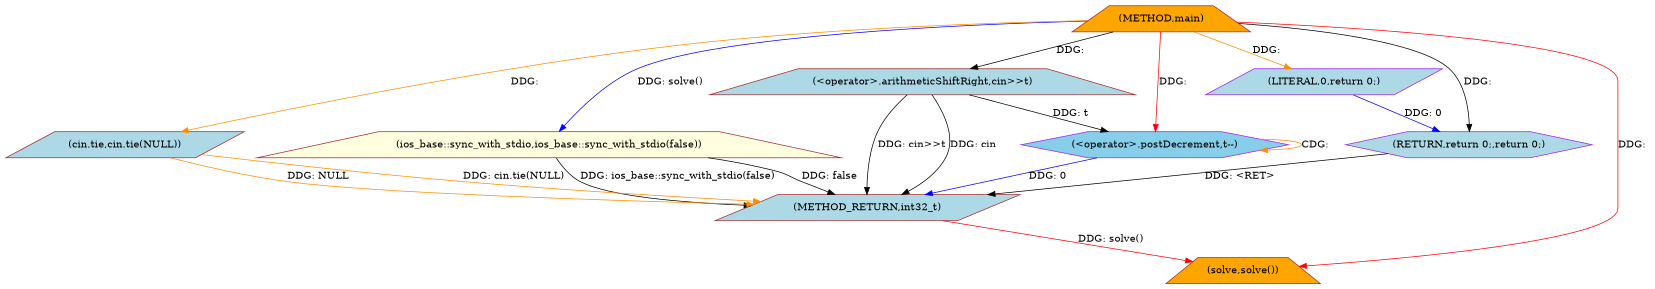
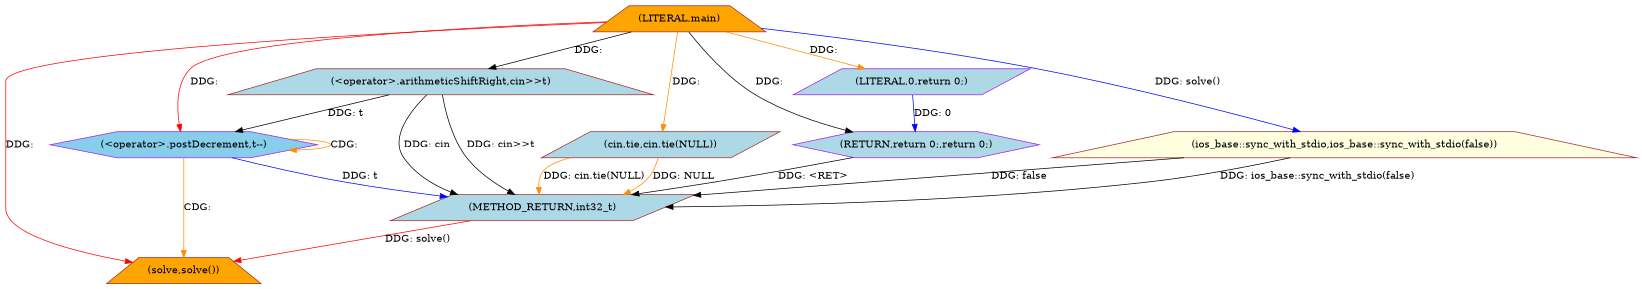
node "(METHOD,main)": label "(METHOD,main)" -> "(LITERAL,main)"
edge "(<operator>.postDecrement,t--)" -> "(METHOD_RETURN,int32_t)": label "DDG: 0" -> "DDG: t"
edge "(<operator>.postDecrement,t--)" -> "(solve,solve())": added, label "CDG:"
